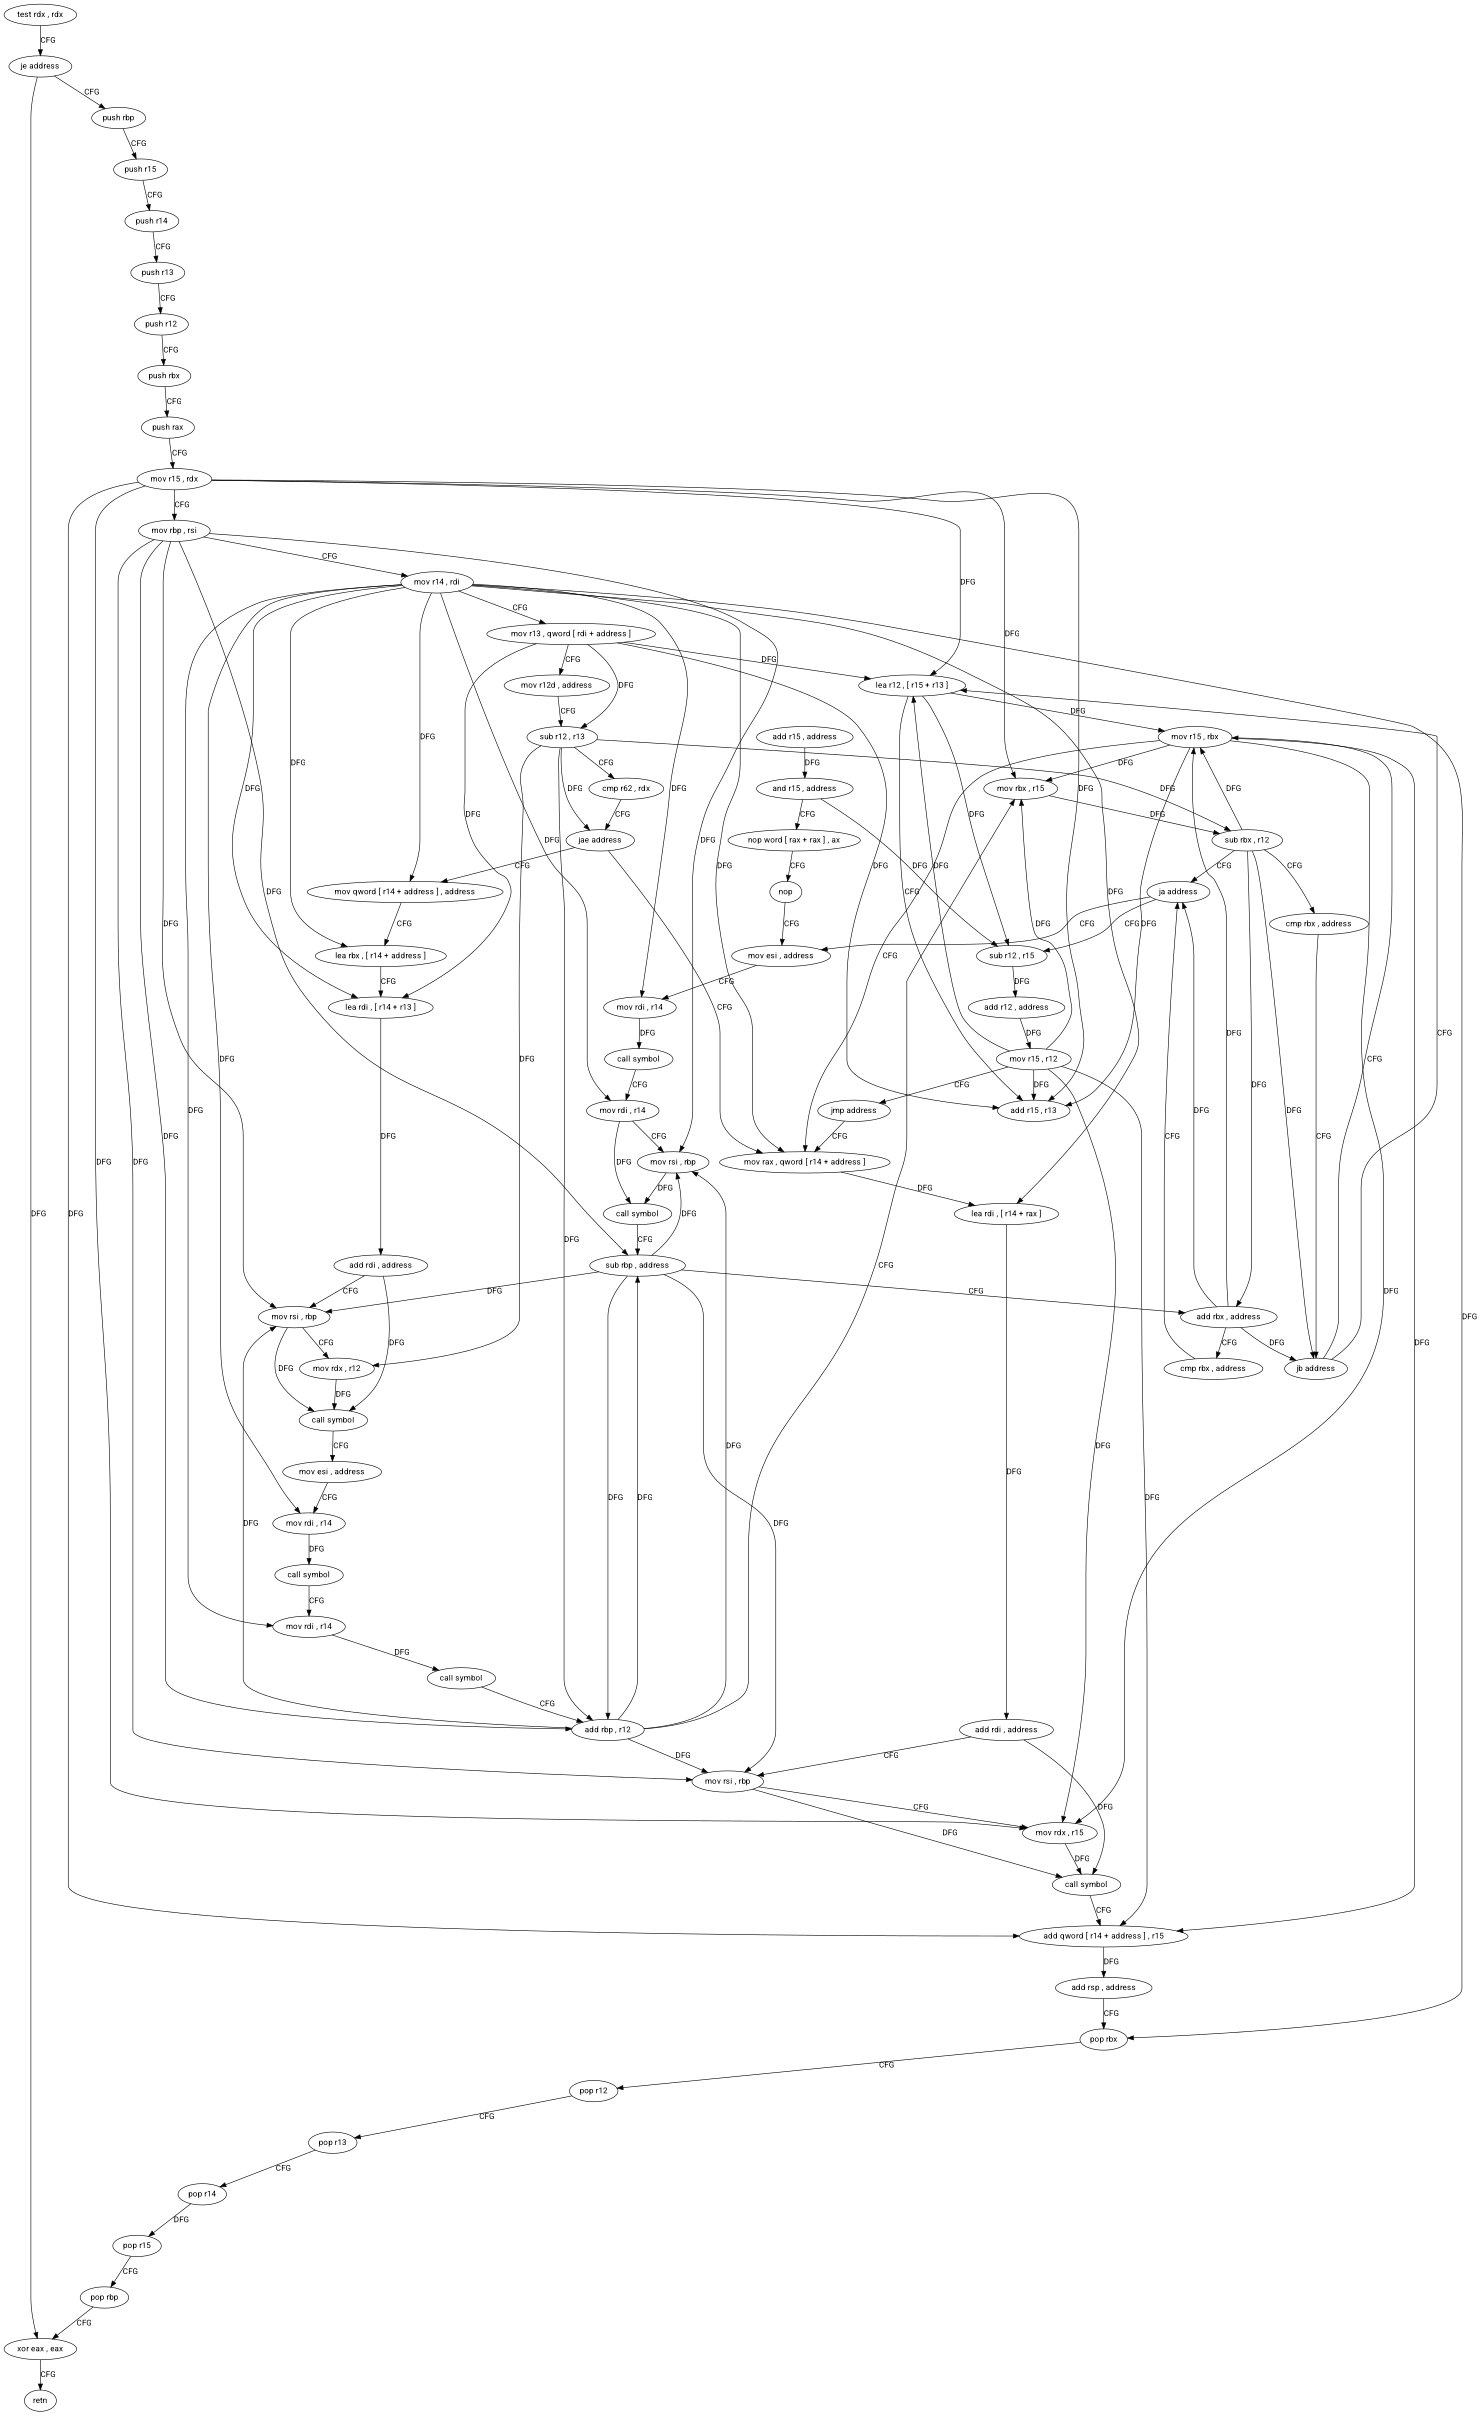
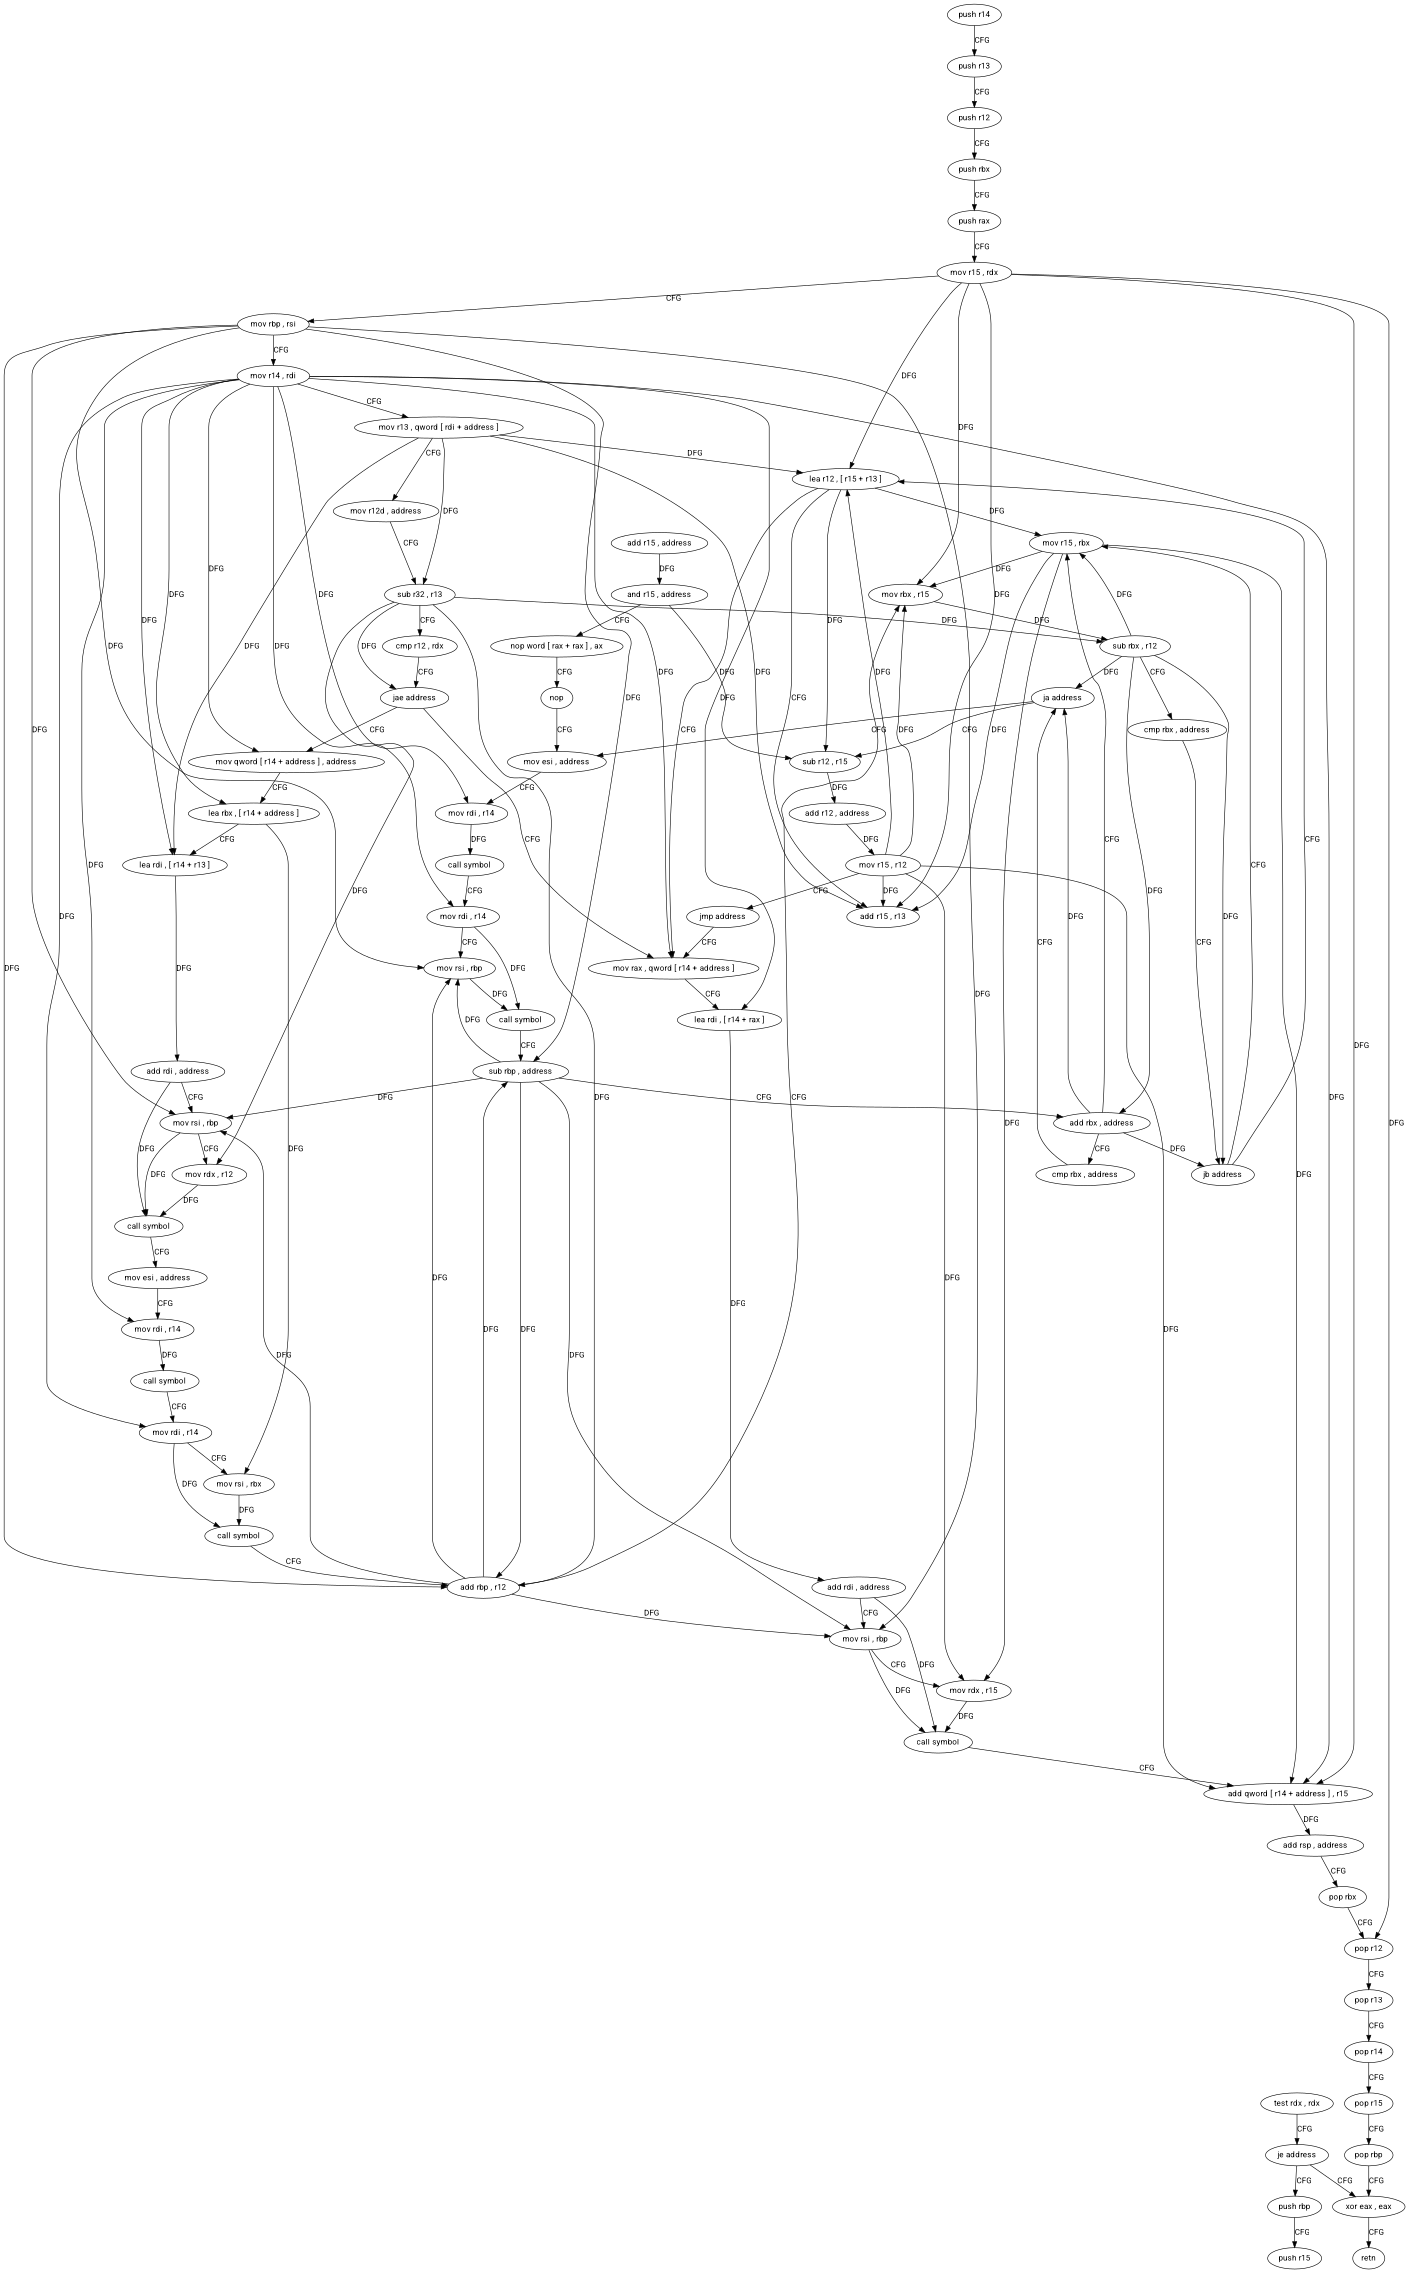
edge "push r15" -> "push r14": removed, label "CFG"
node "sub r12 , r13": label "sub r12 , r13" -> "sub r32 , r13"
node "cmp r62 , rdx": label "cmp r62 , rdx" -> "cmp r12 , rdx"
edge "sub rbx , r12" -> "ja address": label "CFG" -> "DFG"
edge "mov r15 , rbx" -> "mov rax , qword [ r14 + address ]": now "lea r12 , [ r15 + r13 ]" -> "mov rax , qword [ r14 + address ]"
edge "add rbx , address" -> "mov r15 , rbx": label "DFG" -> "CFG"
edge "mov r14 , rdi" -> "pop rbx": now "mov r14 , rdi" -> "add qword [ r14 + address ] , r15"
edge "mov rax , qword [ r14 + address ]" -> "lea rdi , [ r14 + rax ]": label "DFG" -> "CFG"
edge "je address" -> "xor eax , eax": label "DFG" -> "CFG"
node "mov rsi , rbx": added
edge "mov r15 , rdx" -> "mov rdx , r15": now "mov r15 , rdx" -> "pop r12"
edge "pop r14" -> "pop r15": label "DFG" -> "CFG"
